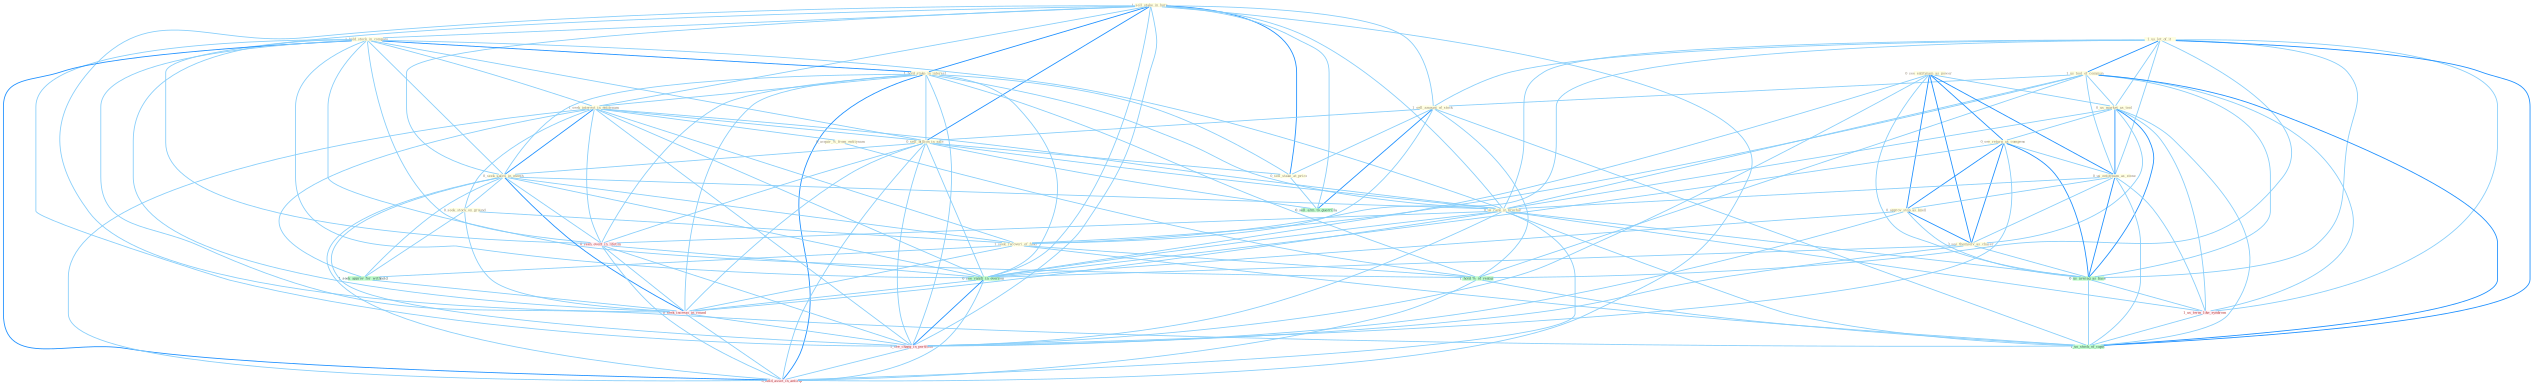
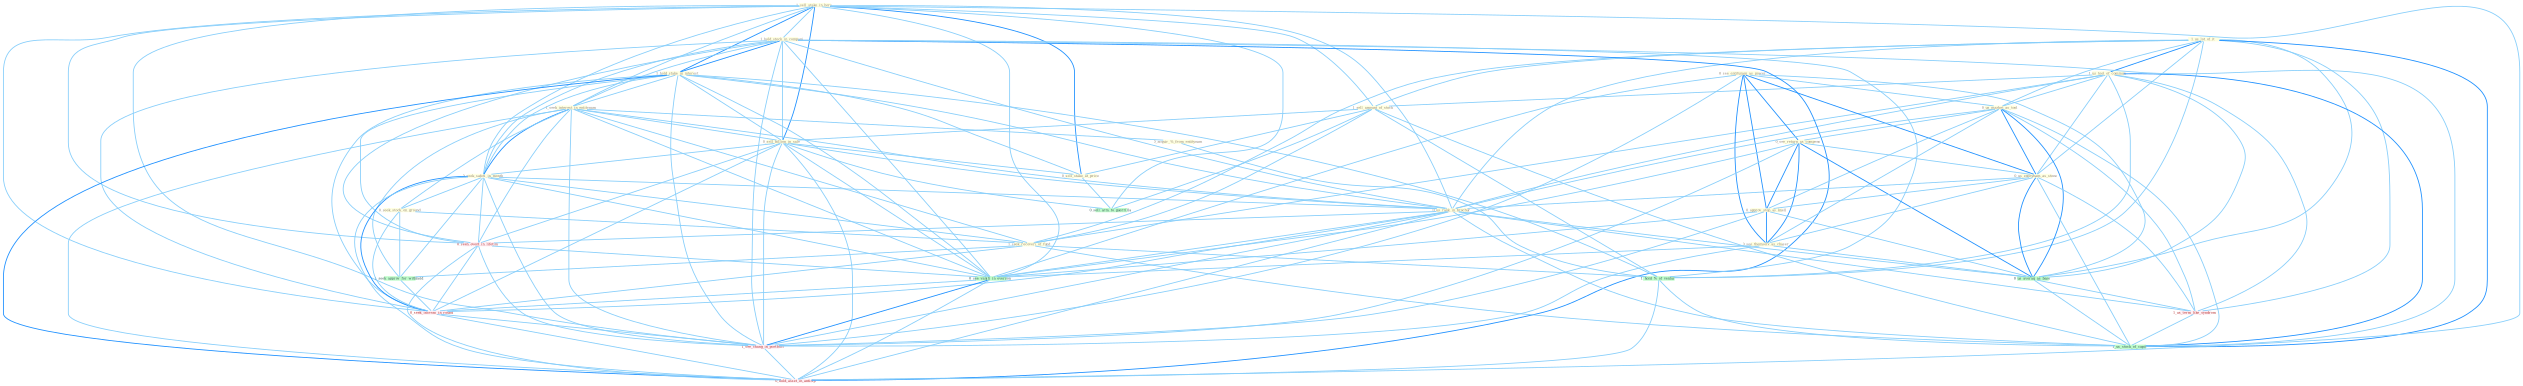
edge "1_sell_amount_of_stock" -- "0_sell_arm_to_guerrilla": color #1e90ff -> #87cefa
edge "0_us_market_as_tool" -- "0_approv_step_as_knell": added
